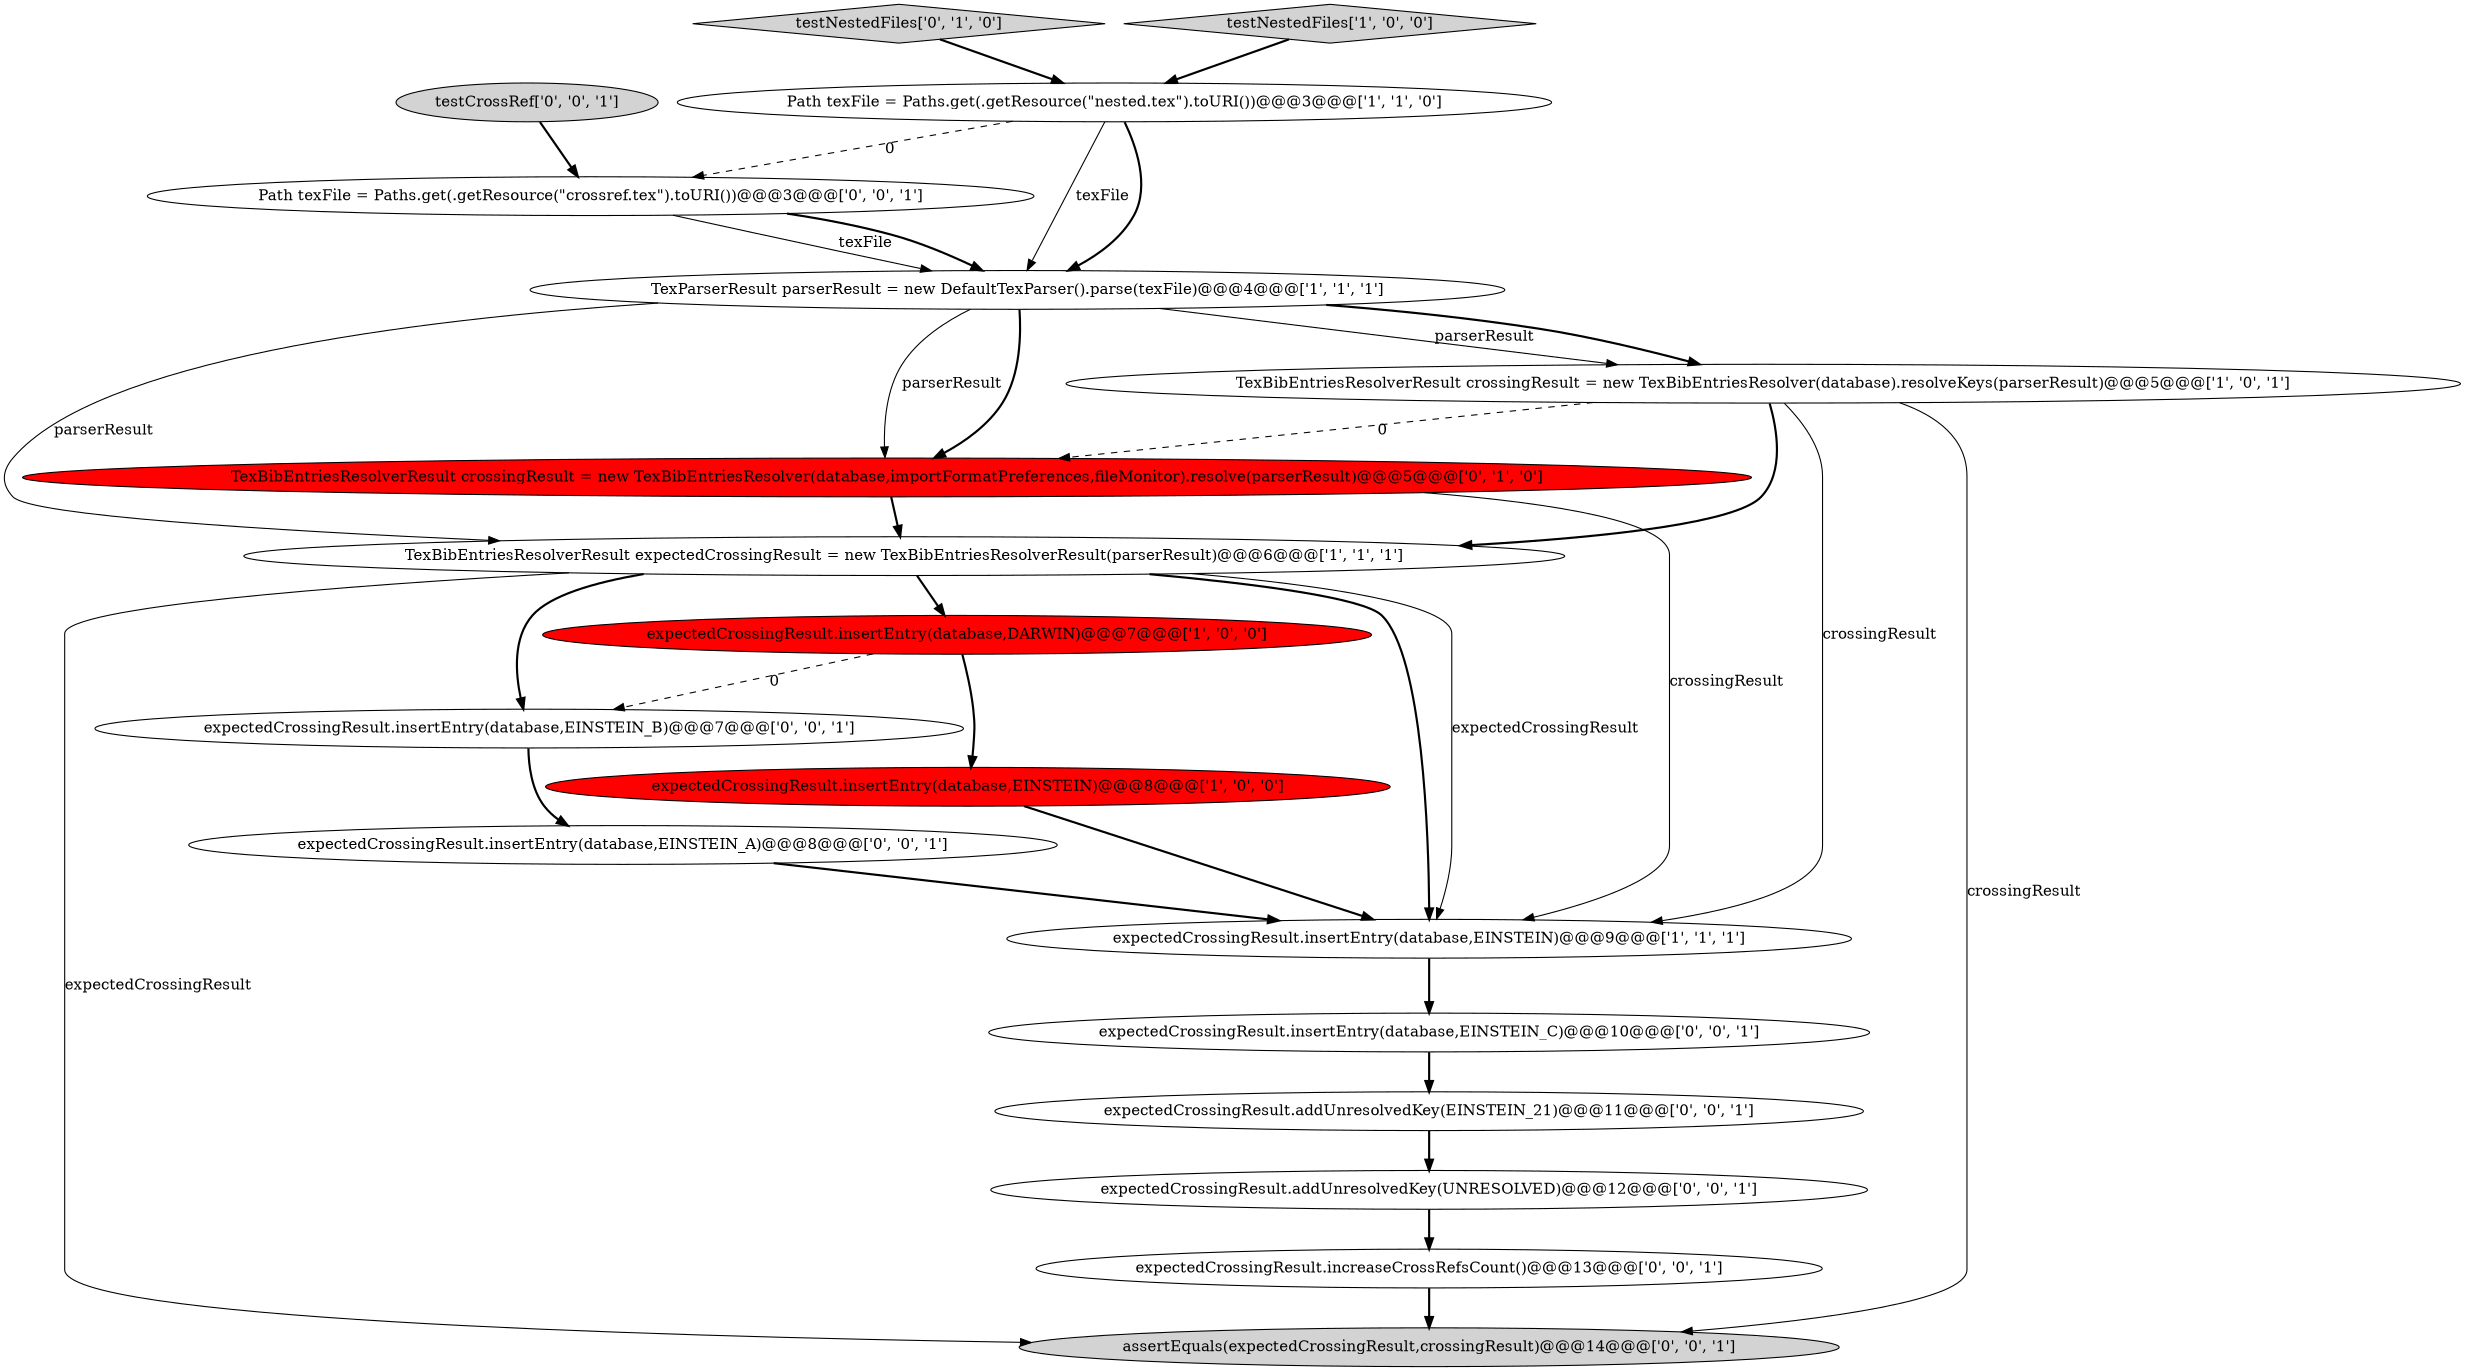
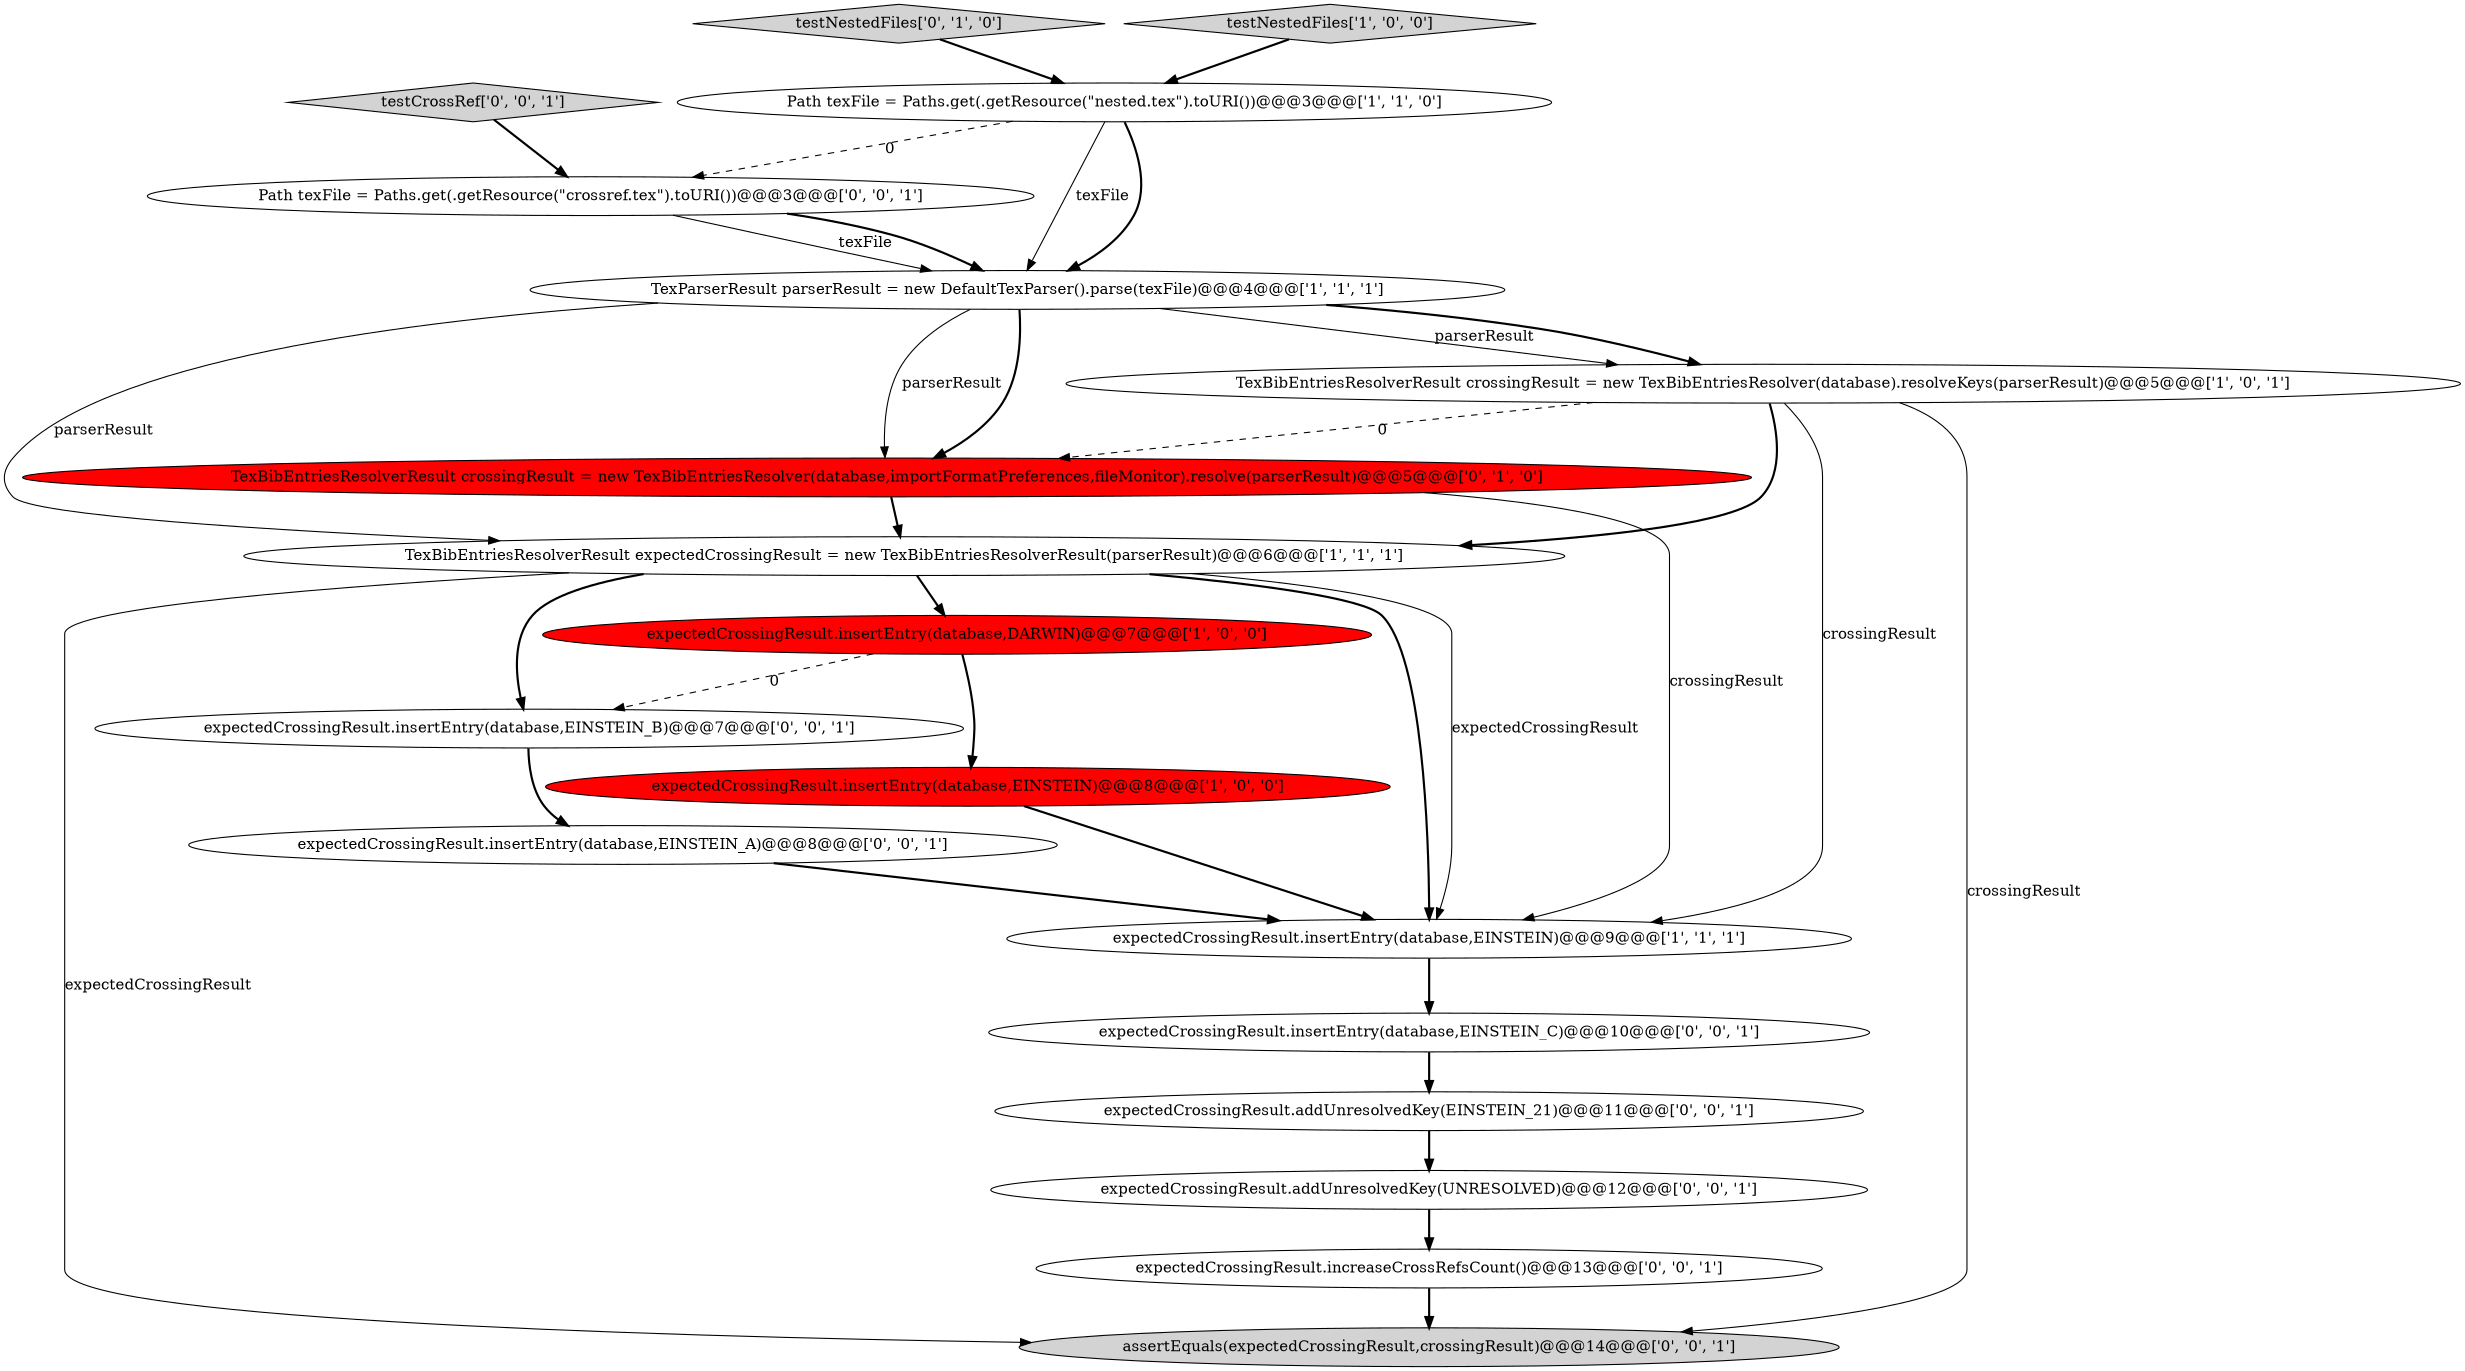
node "testCrossRef['0', '0', '1']": shape ellipse -> diamond
